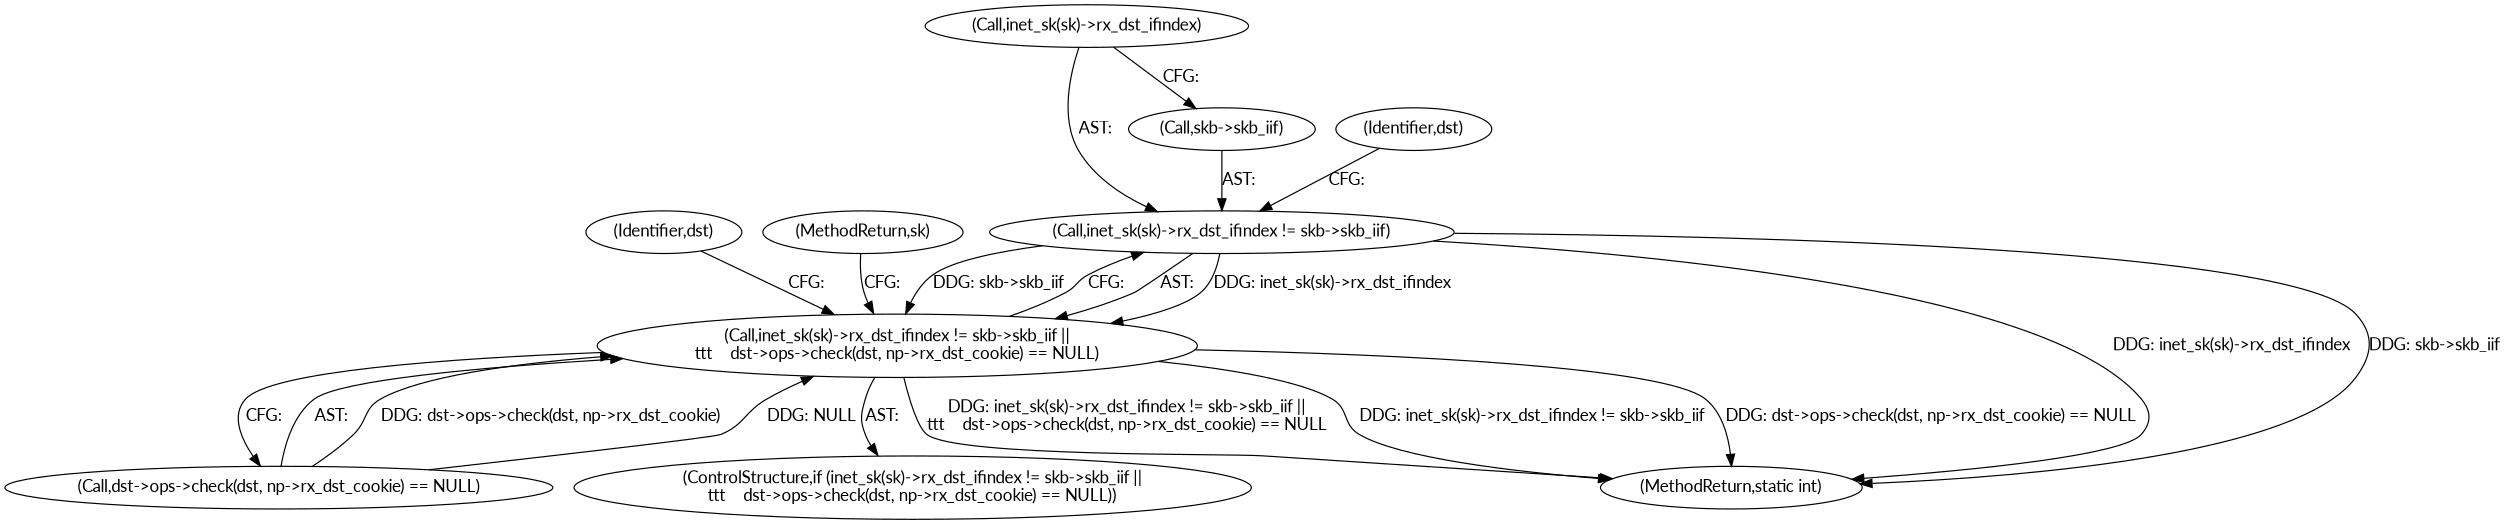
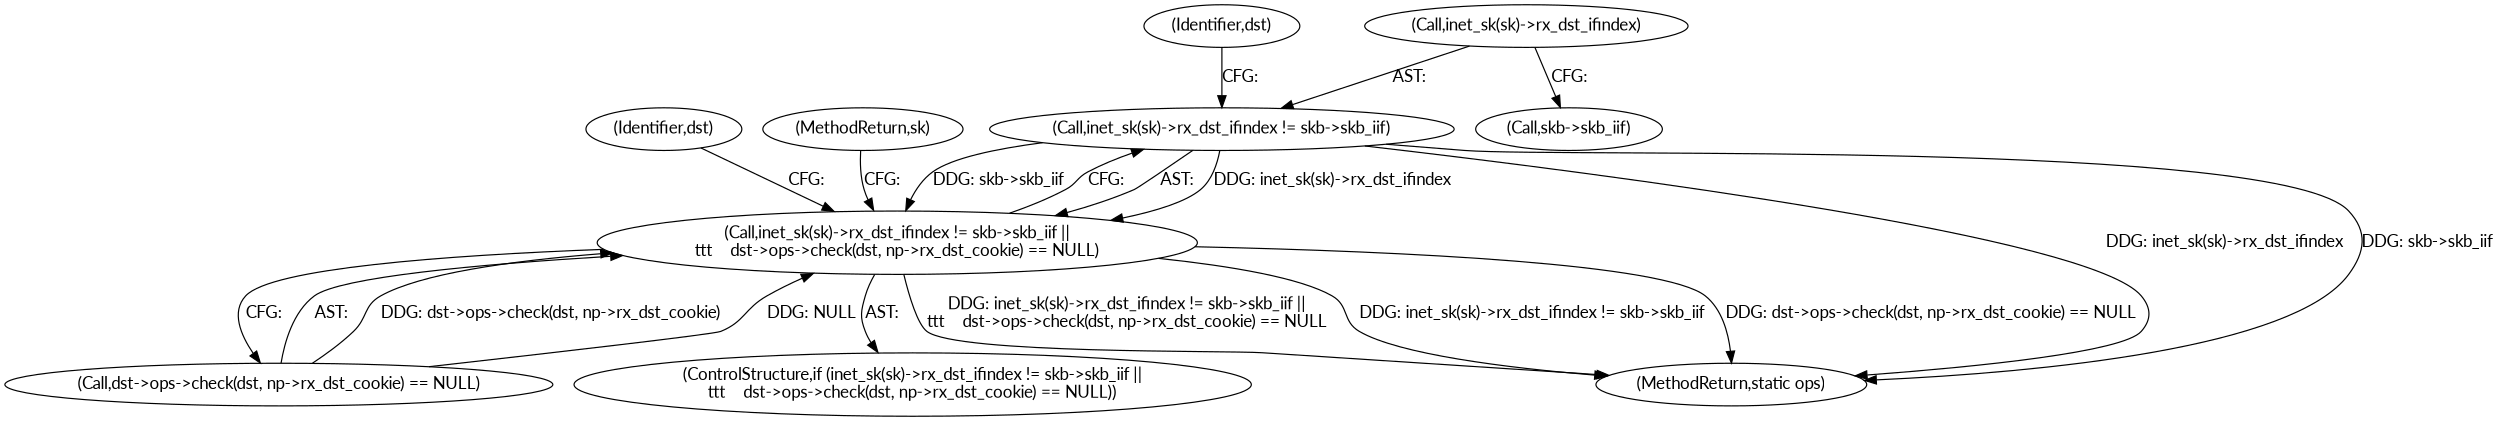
edge "(Call,skb->skb_iif)" -> "(Call,inet_sk(sk)->rx_dst_ifindex != skb->skb_iif)": removed, label "AST:"
node "(MethodReturn,static int)": label "(MethodReturn,static int)" -> "(MethodReturn,static ops)"
